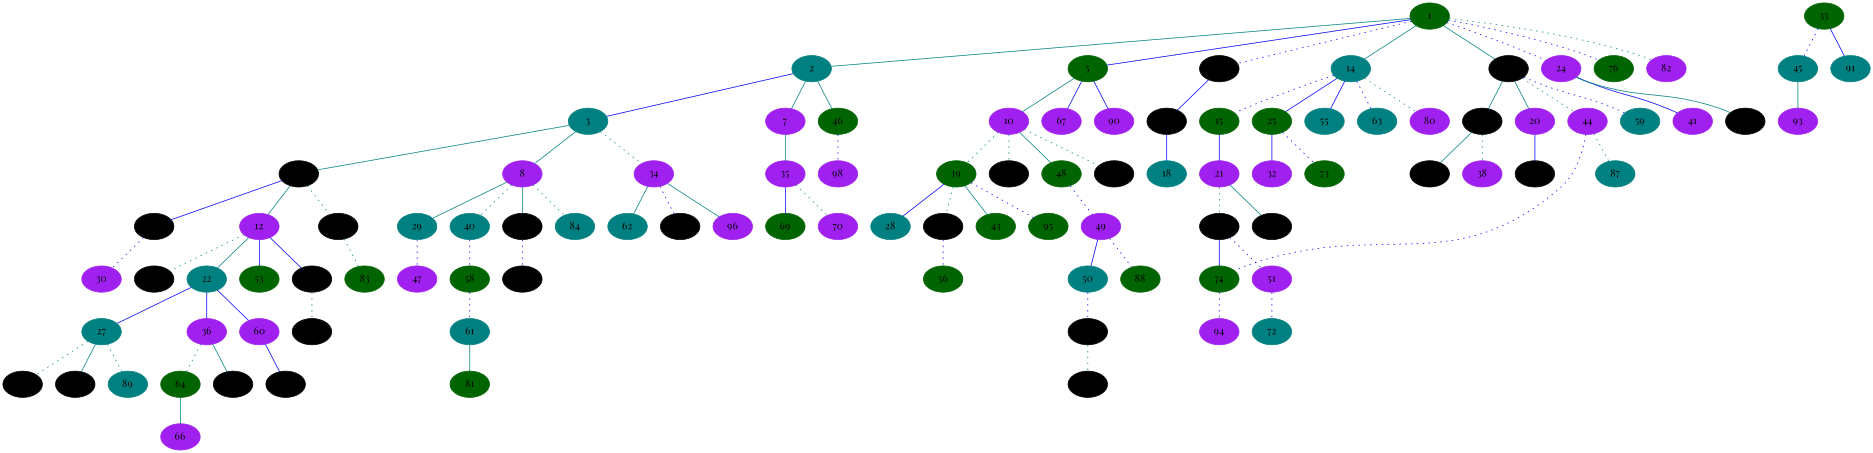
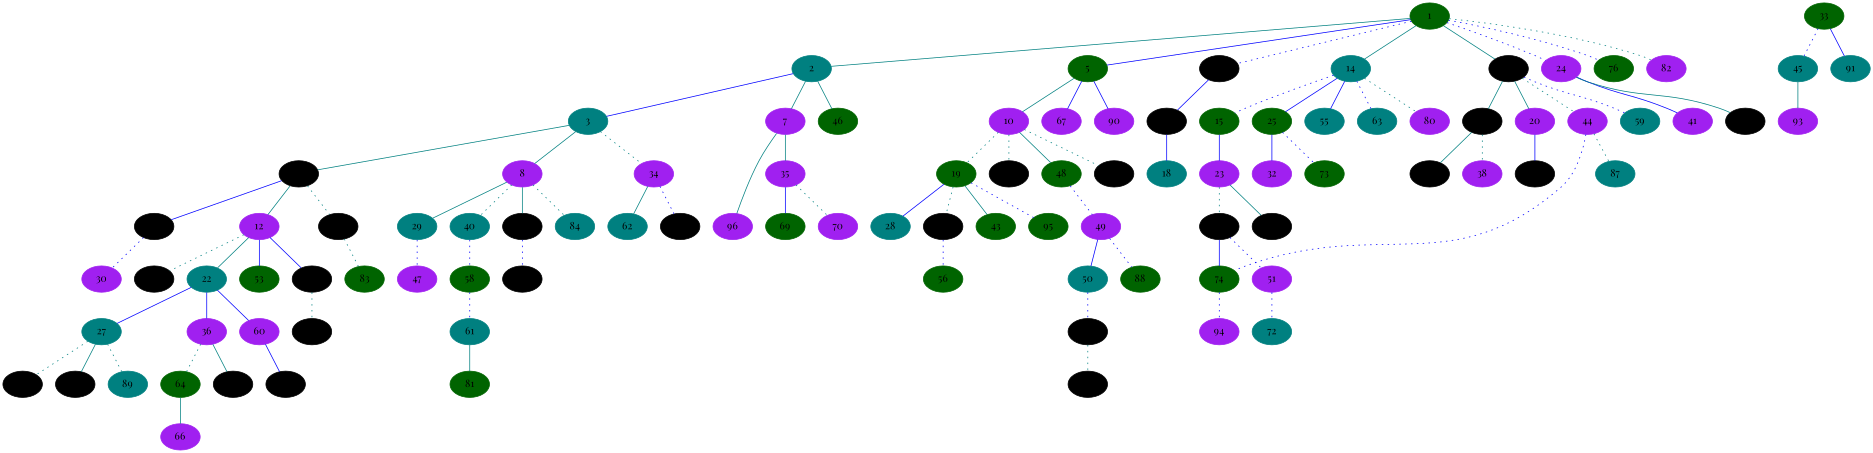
node "98": removed
node "21": label "21" -> "23"
edge "34" -- "96": now "7" -- "96"
